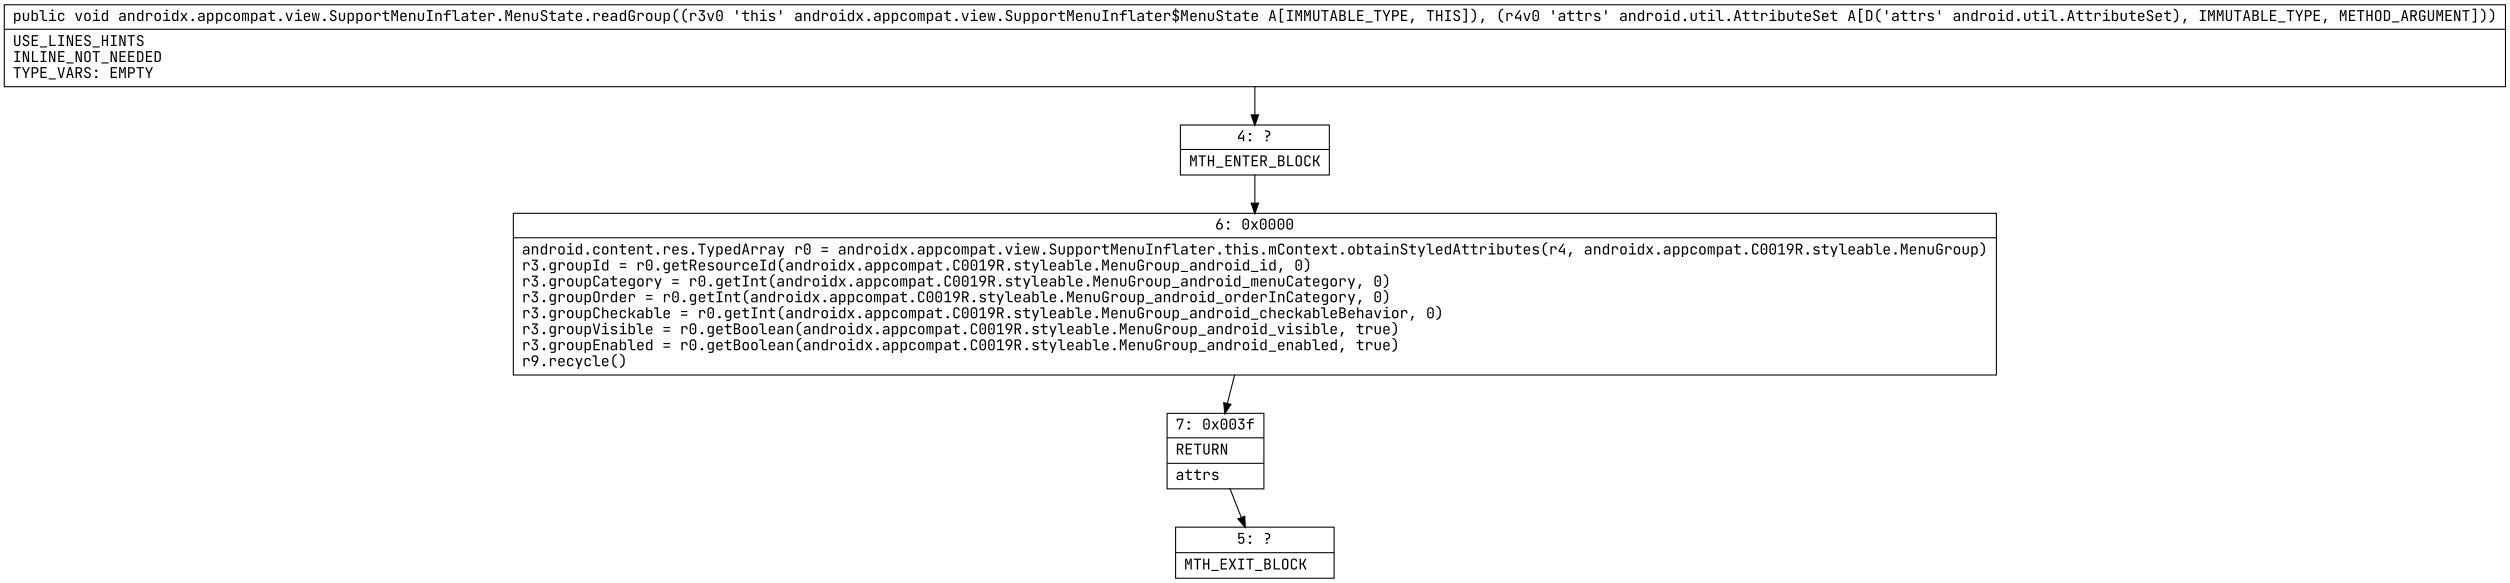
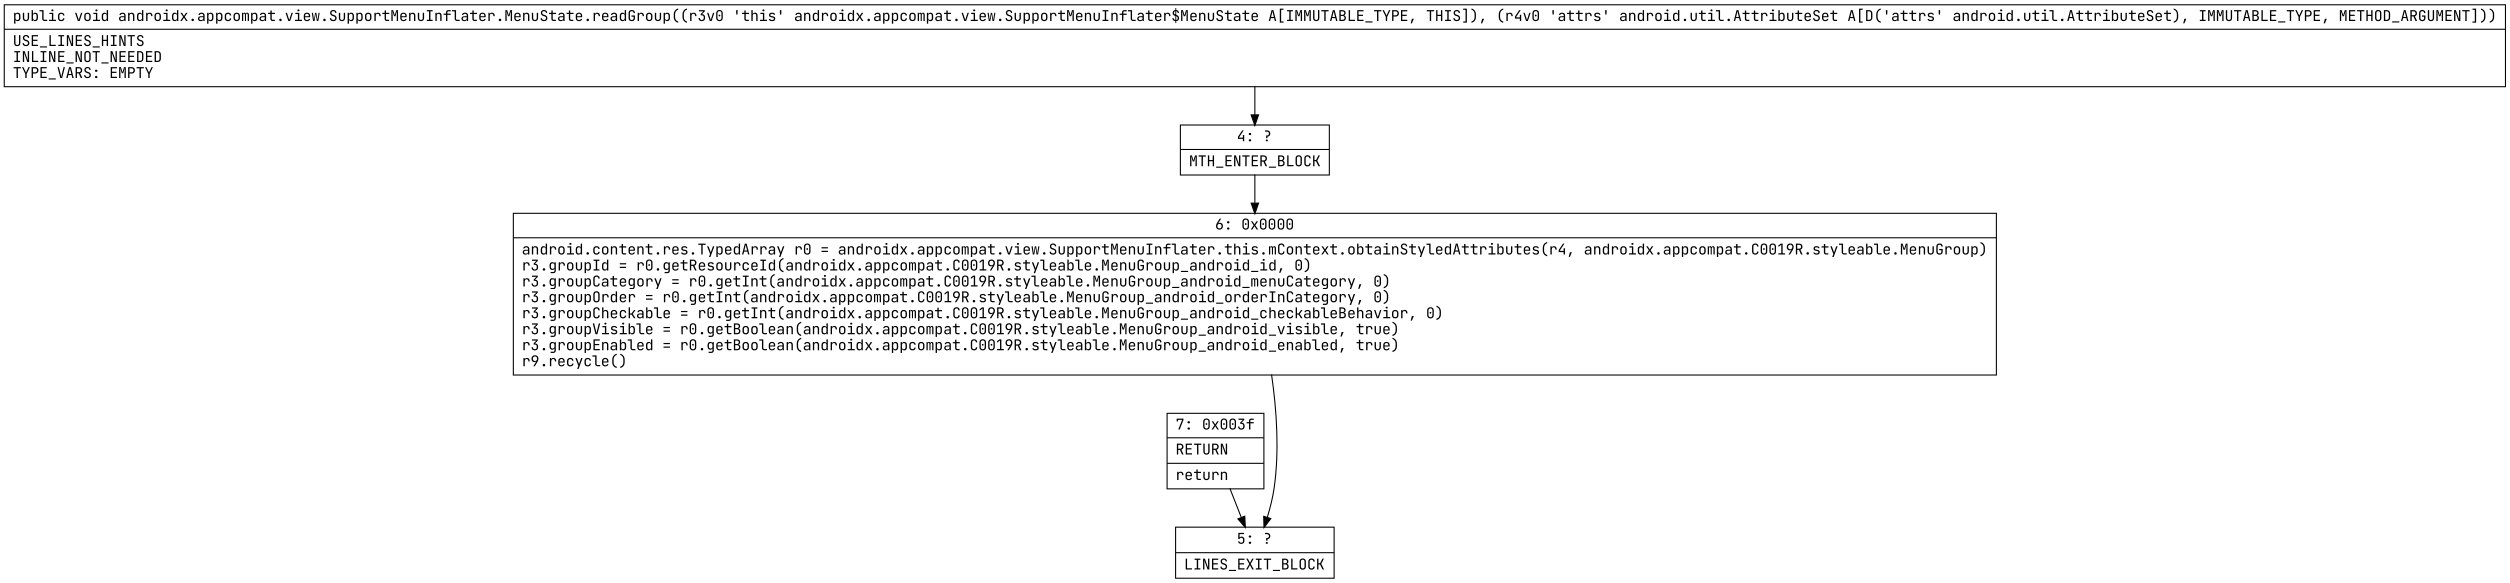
edge "6: 0x0000" -> "7: 0x003f": now "6: 0x0000" -> "5: ?"
node "7: 0x003f": text "attrs" -> "return"
node "5: ?": text "MTH_EXIT_BLOCK" -> "LINES_EXIT_BLOCK"
